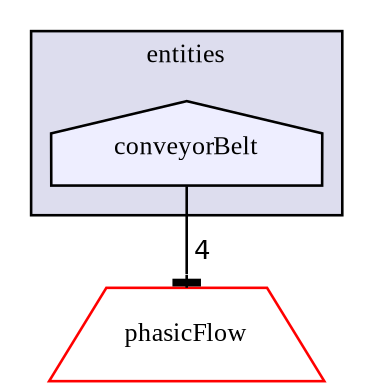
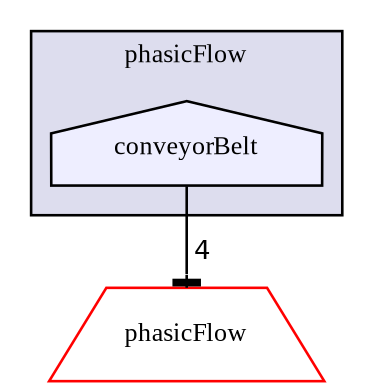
cluster "entities": label "entities" -> "phasicFlow"
